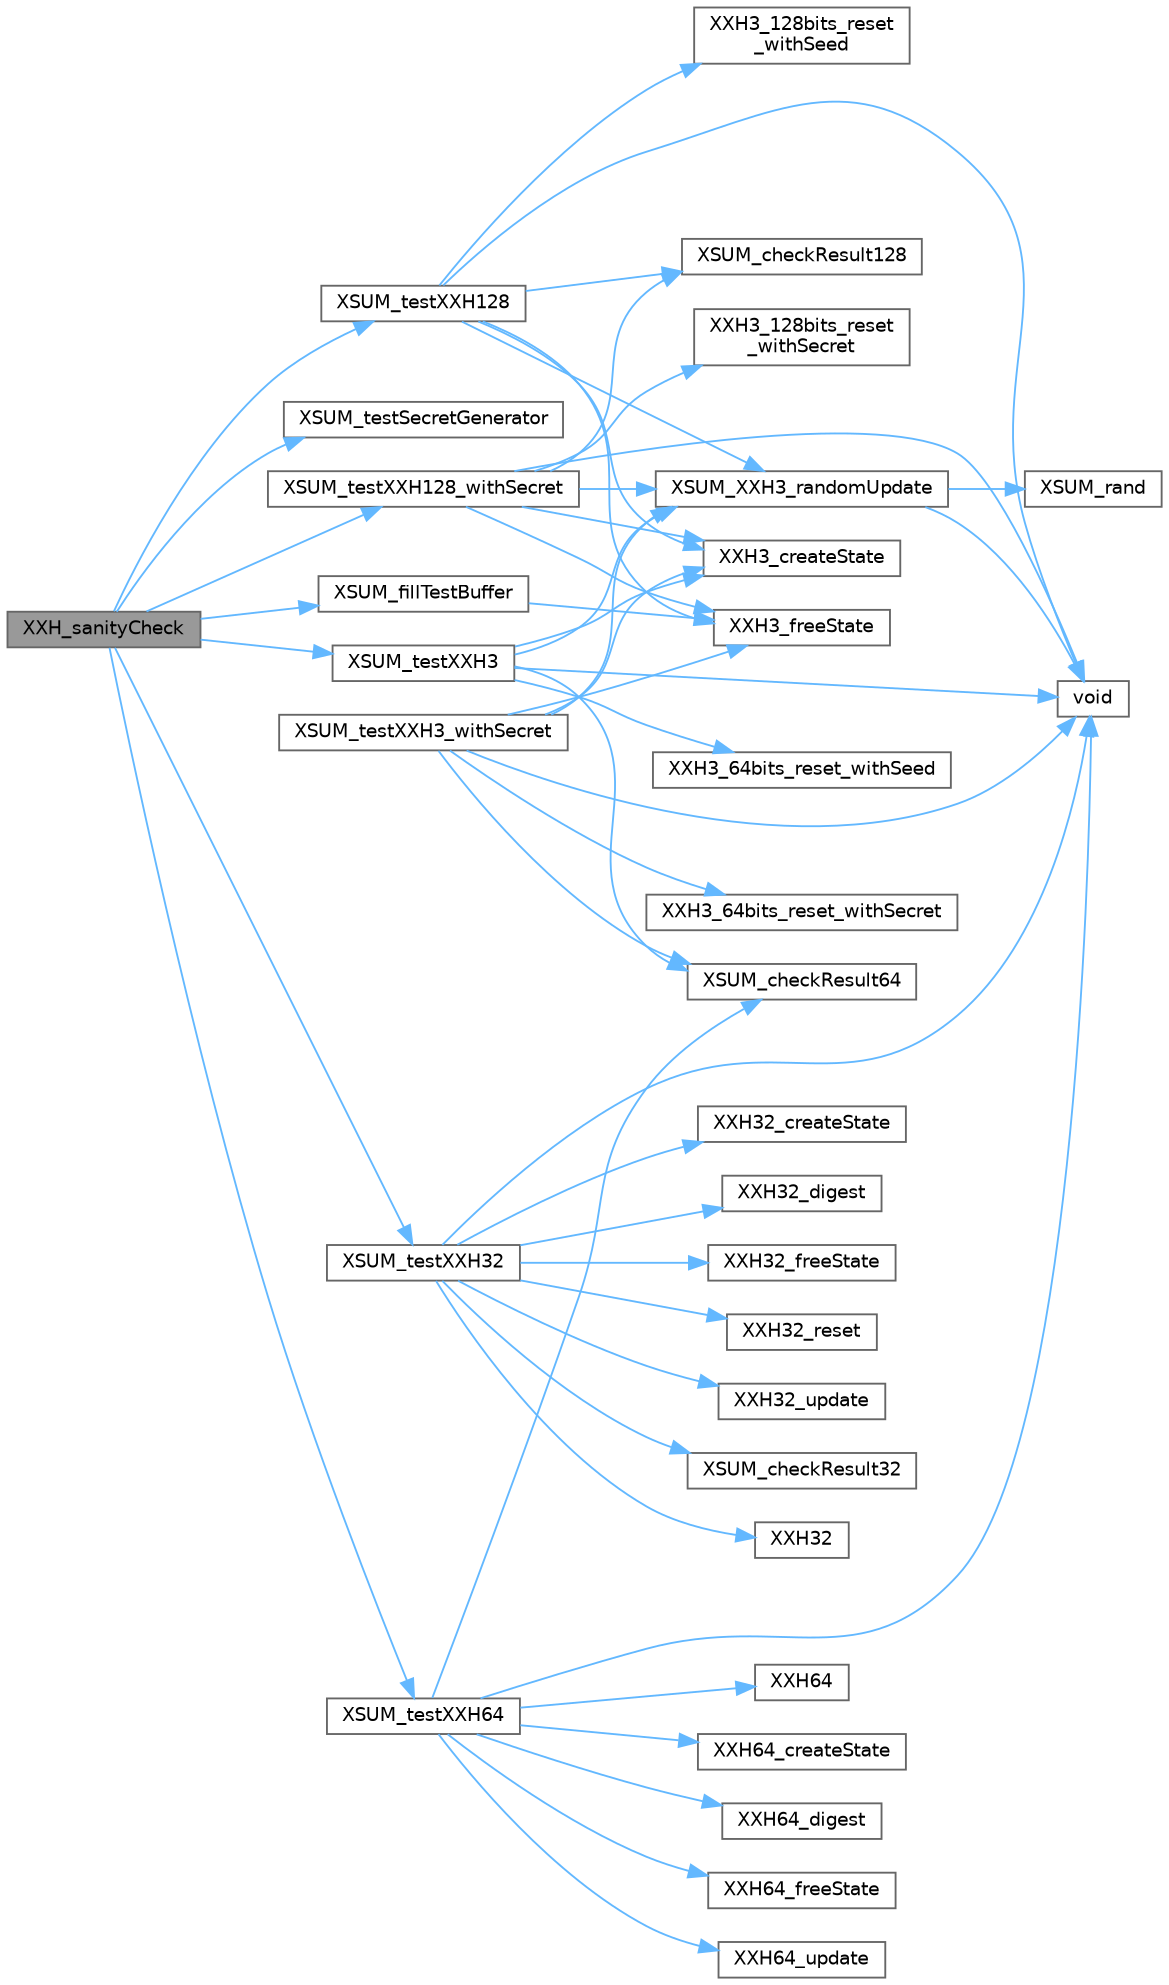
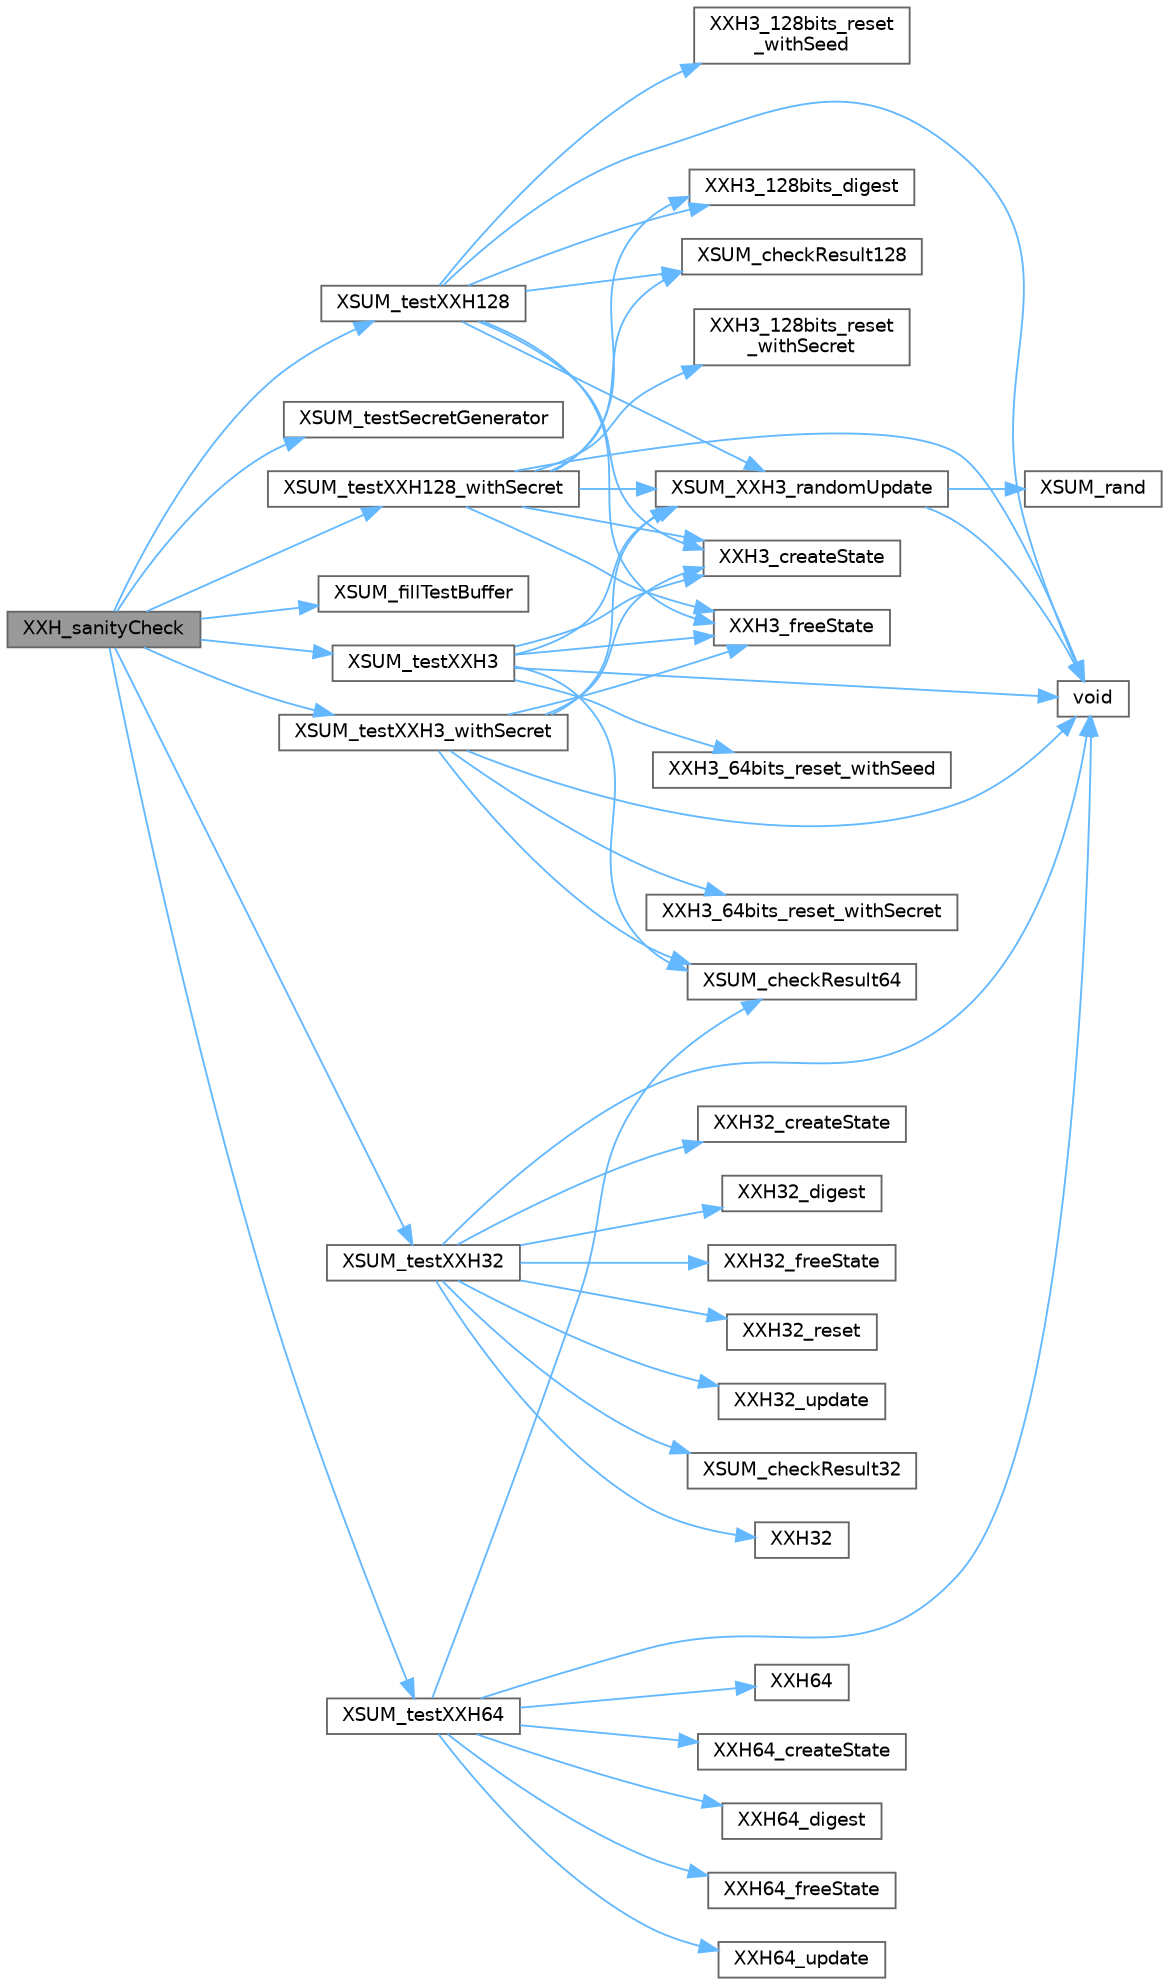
node "XXH3_128bits_digest": added
edge "XSUM_fillTestBuffer" -> "XXH3_freeState": now "XSUM_testXXH3" -> "XXH3_freeState"
edge "XXH_sanityCheck" -> "XSUM_testXXH3_withSecret": added
